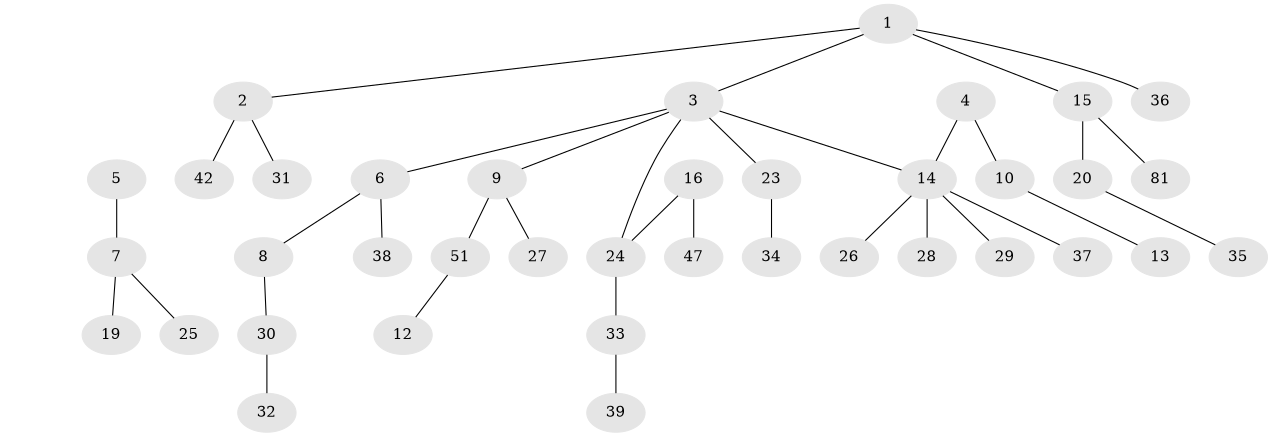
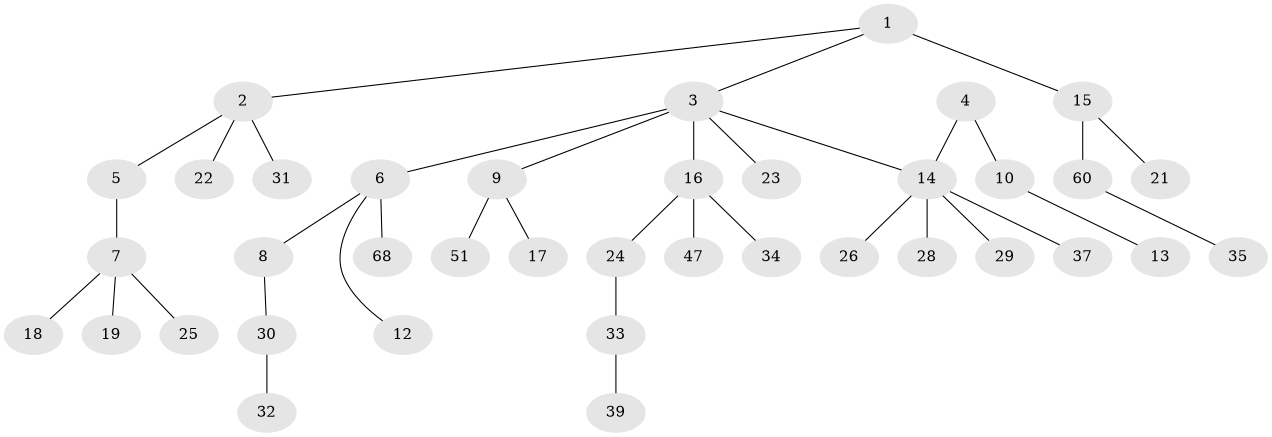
node "36": removed
edge "2" -- "5": added
edge "3" -- "24": now "3" -- "16"
node "42": label "42" -> "22"
node "20": label "20" -> "60"
node "81": label "81" -> "21"
edge "23" -- "34": now "16" -- "34"
node "38": label "38" -> "68"
node "27": label "27" -> "17"
edge "51" -- "12": now "6" -- "12"
node "18": added
